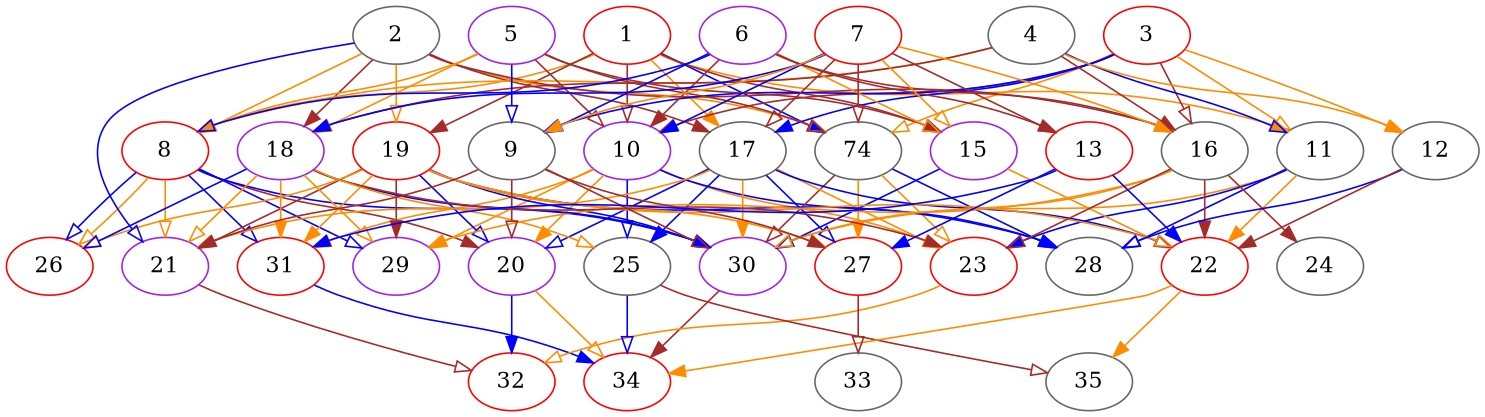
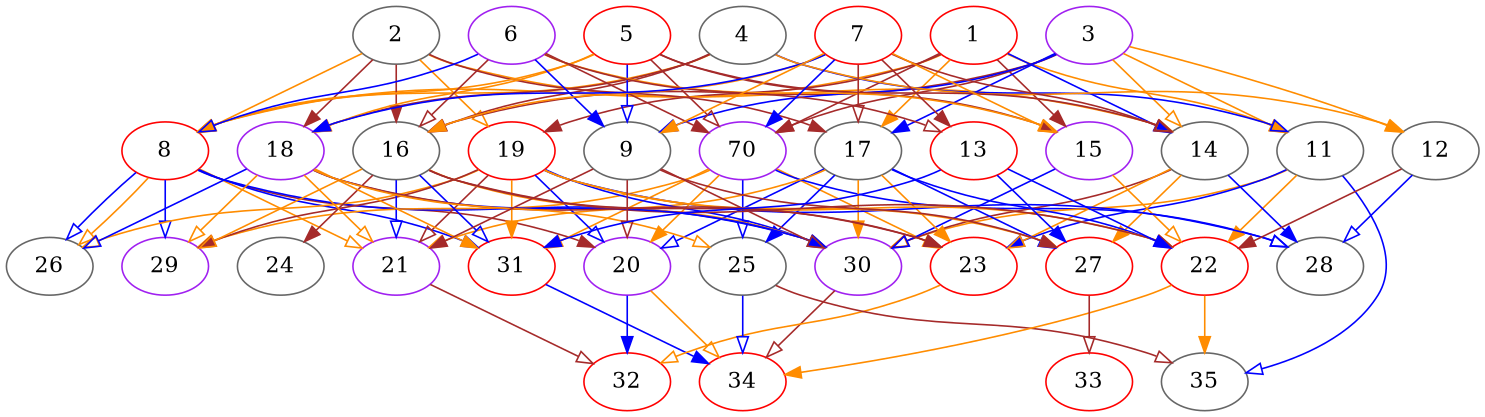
node "5": color purple -> red
node "3": color red -> purple
edge "2" -> "21": now "16" -> "21"
node "10": label "10" -> "70"
node "74": label "74" -> "14"
edge "16" -> "31": added
edge "11" -> "28": now "11" -> "35"
node "26": color red -> gray40
edge "30" -> "34": arrowhead normal -> onormal
node "33": color gray40 -> red
